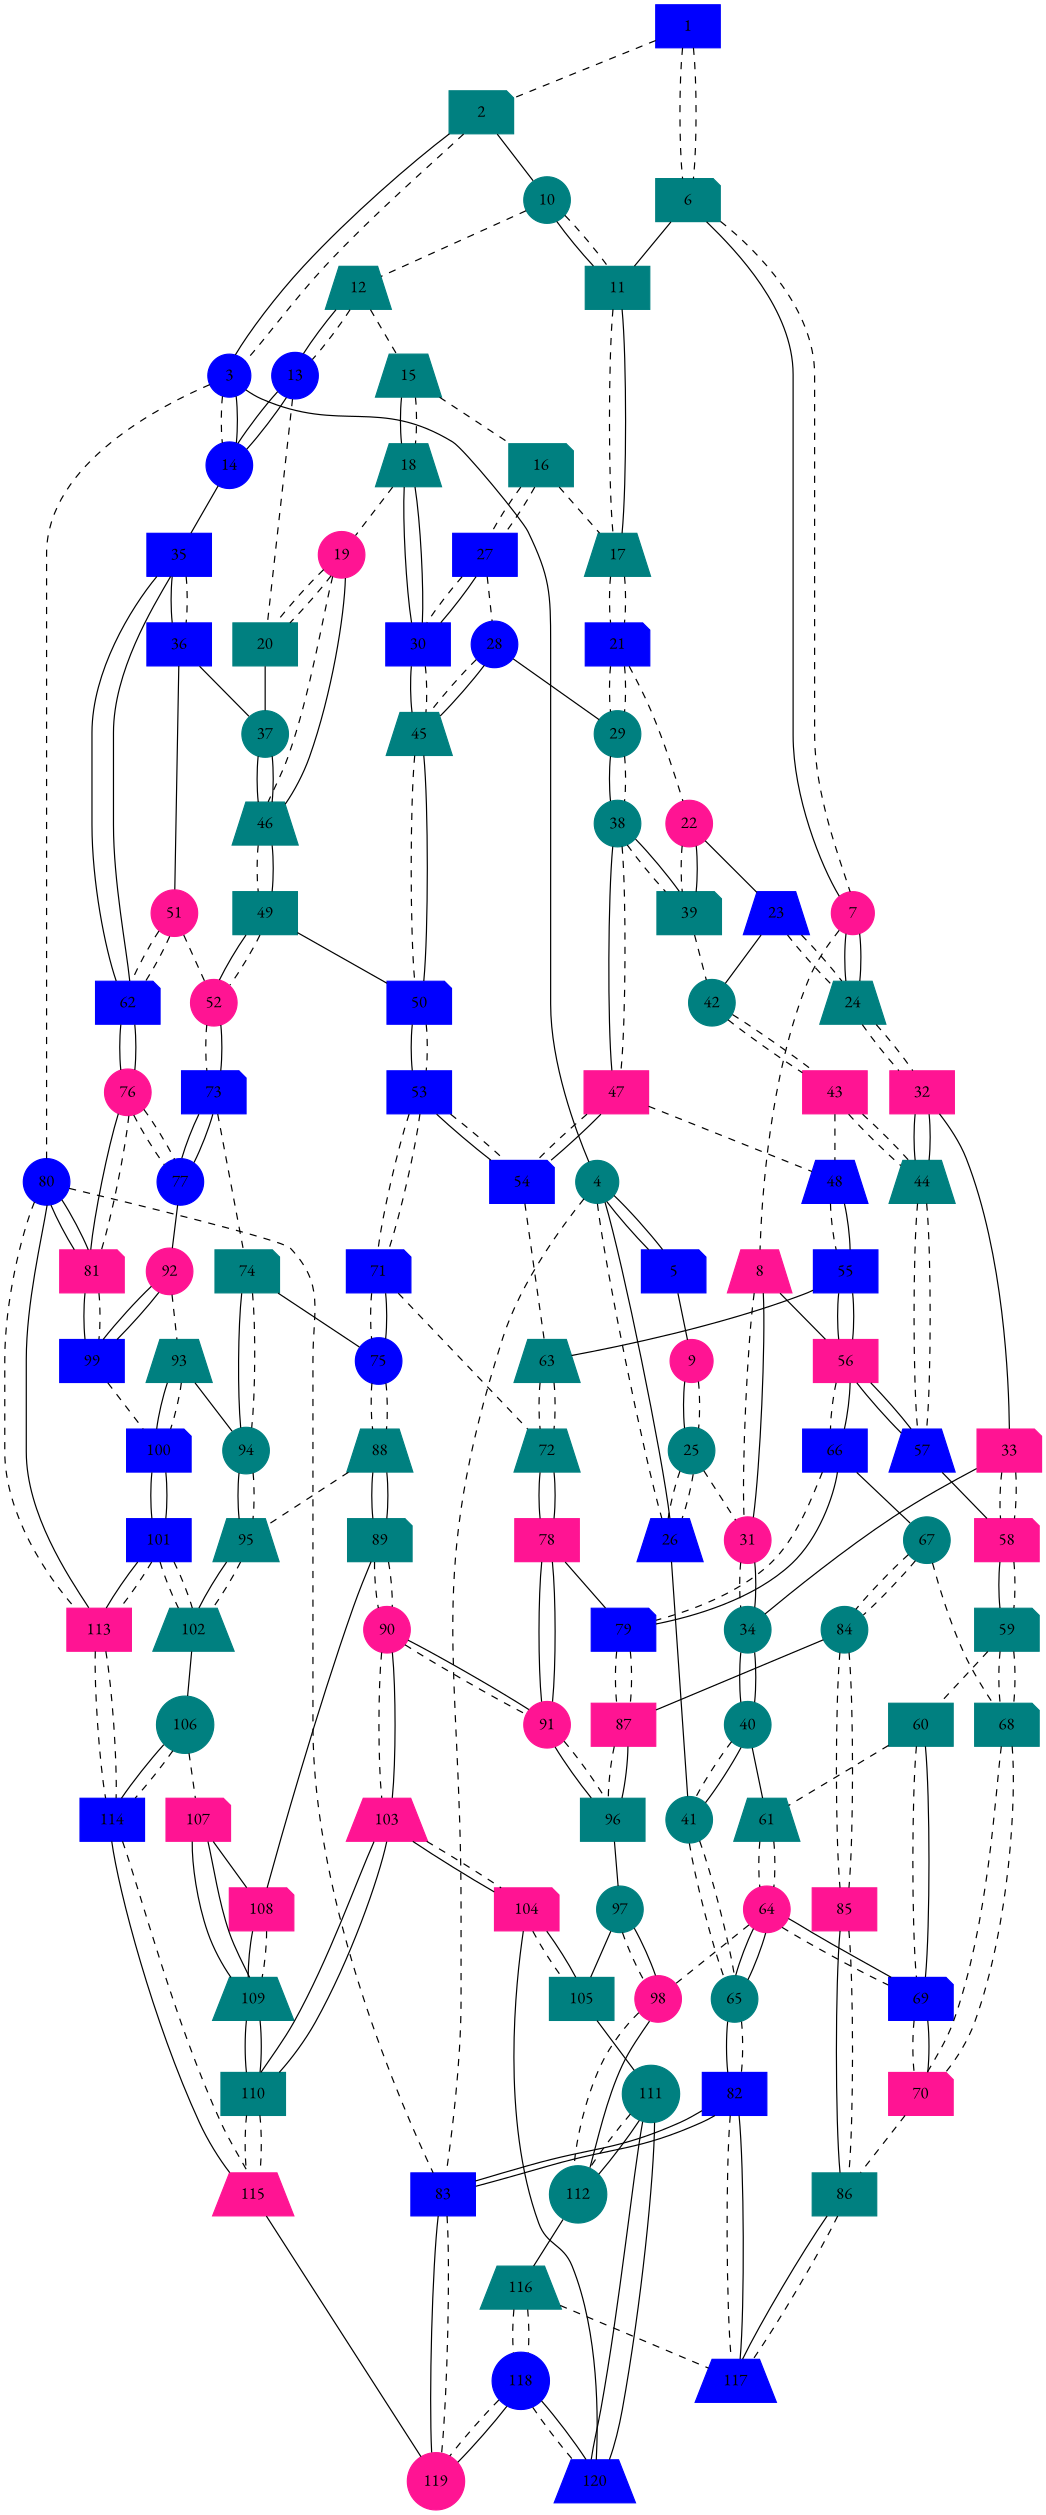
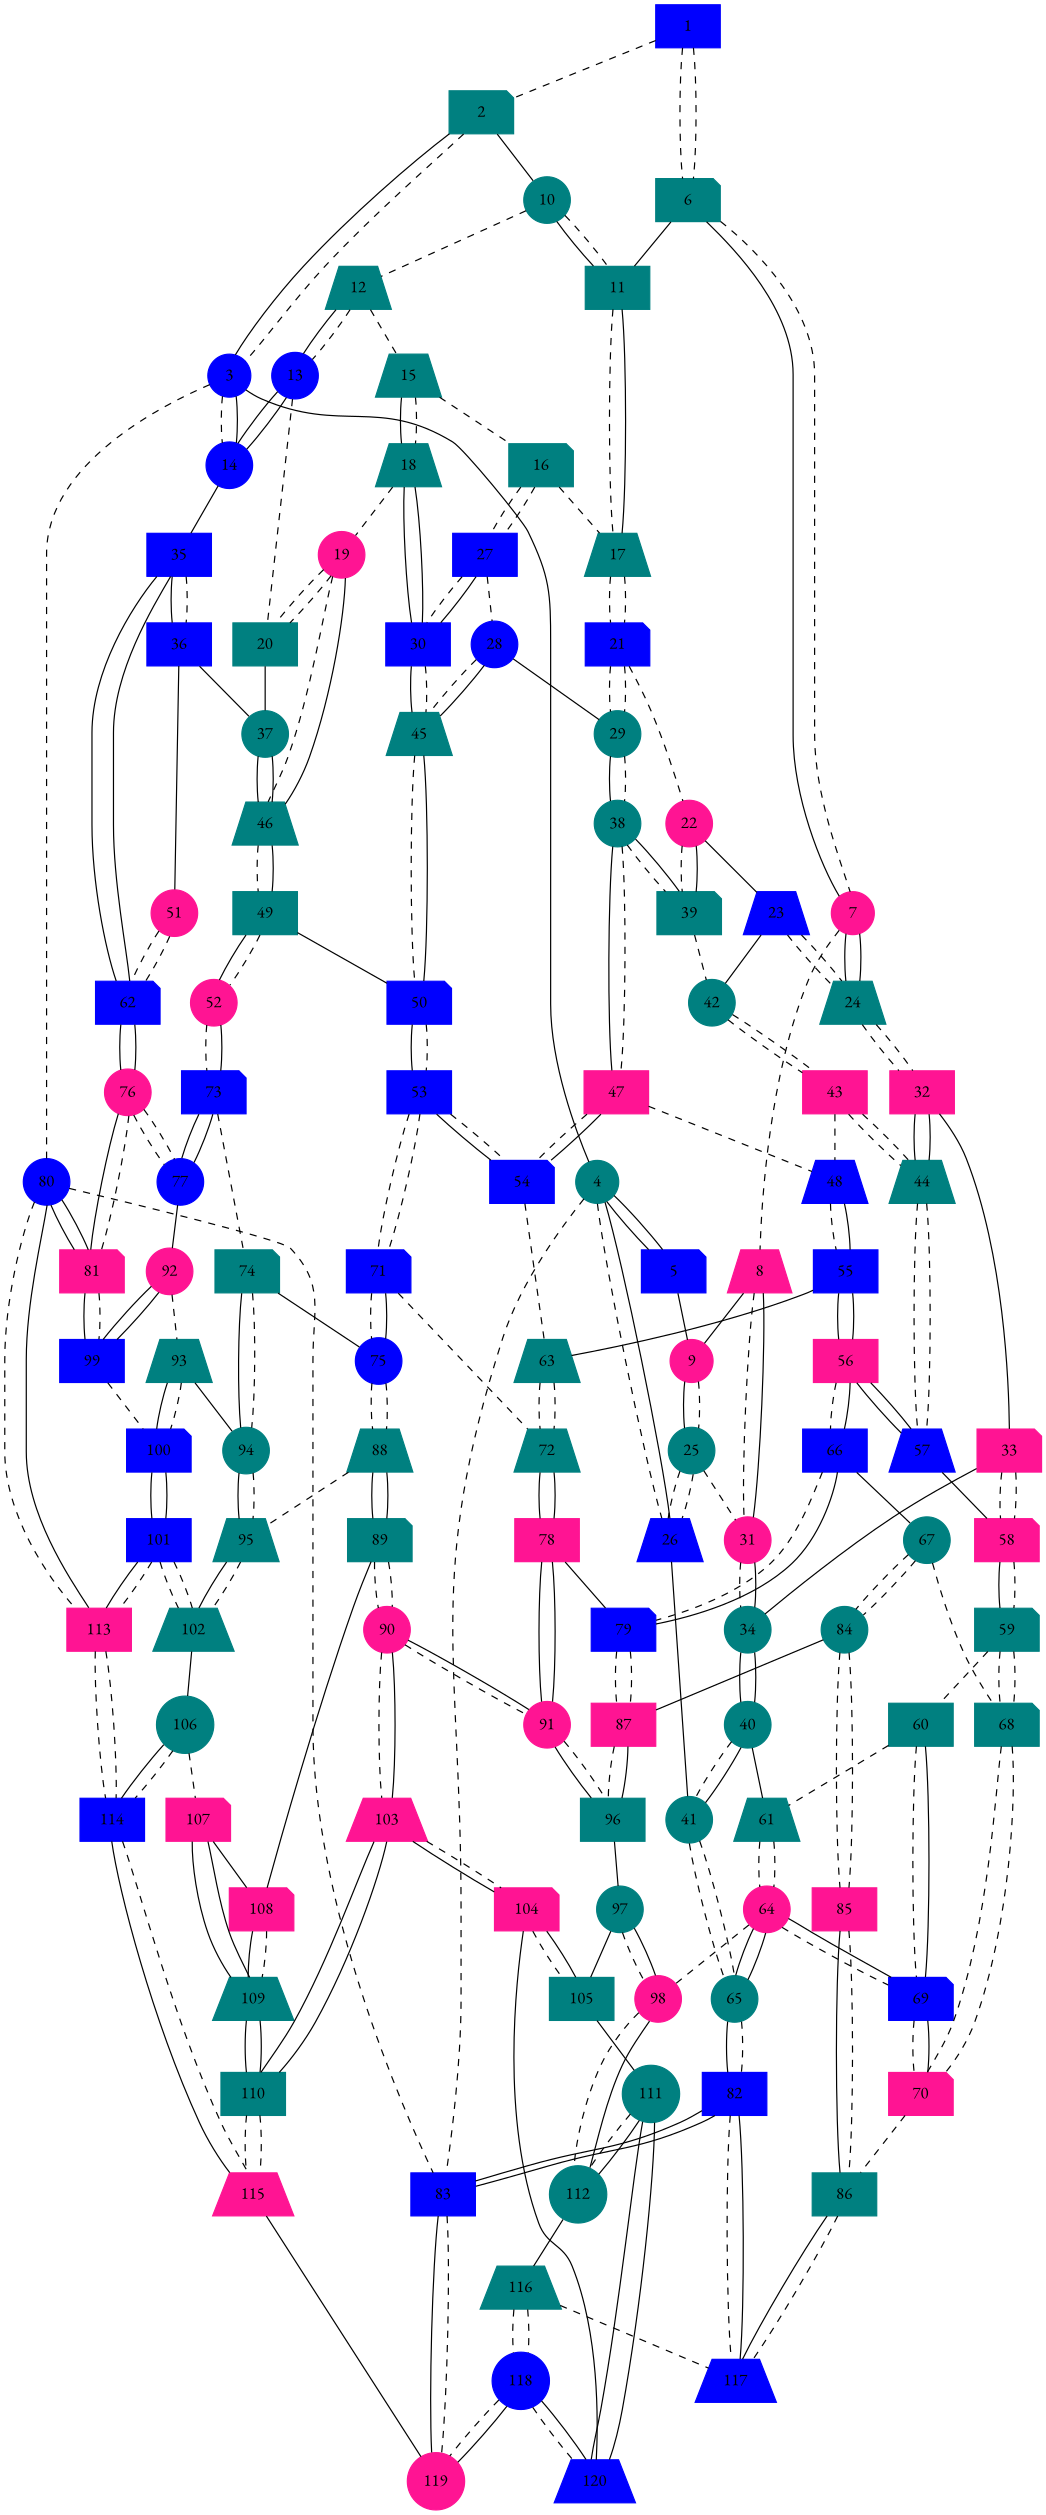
edge "51" -- "52": removed
edge "8" -- "56": now "8" -- "9"
